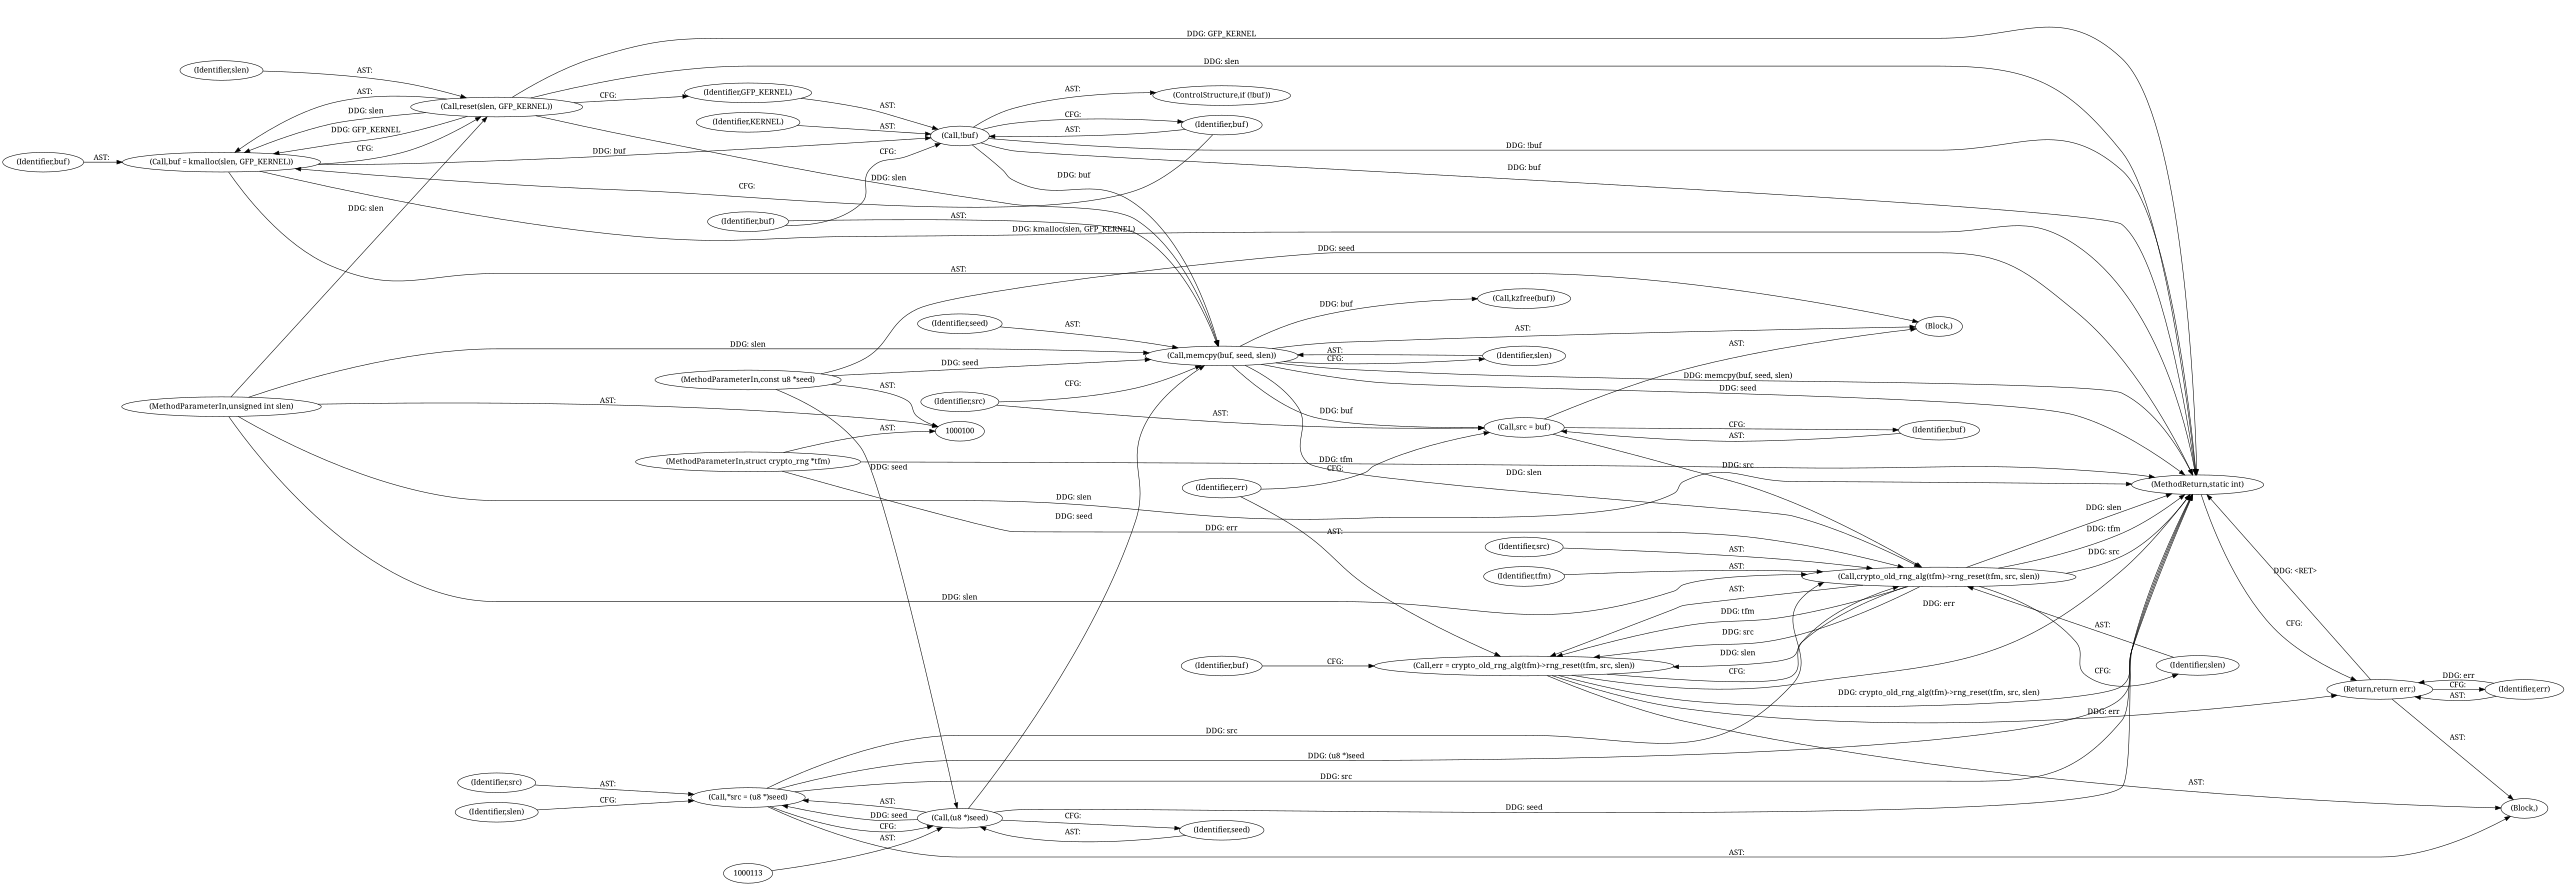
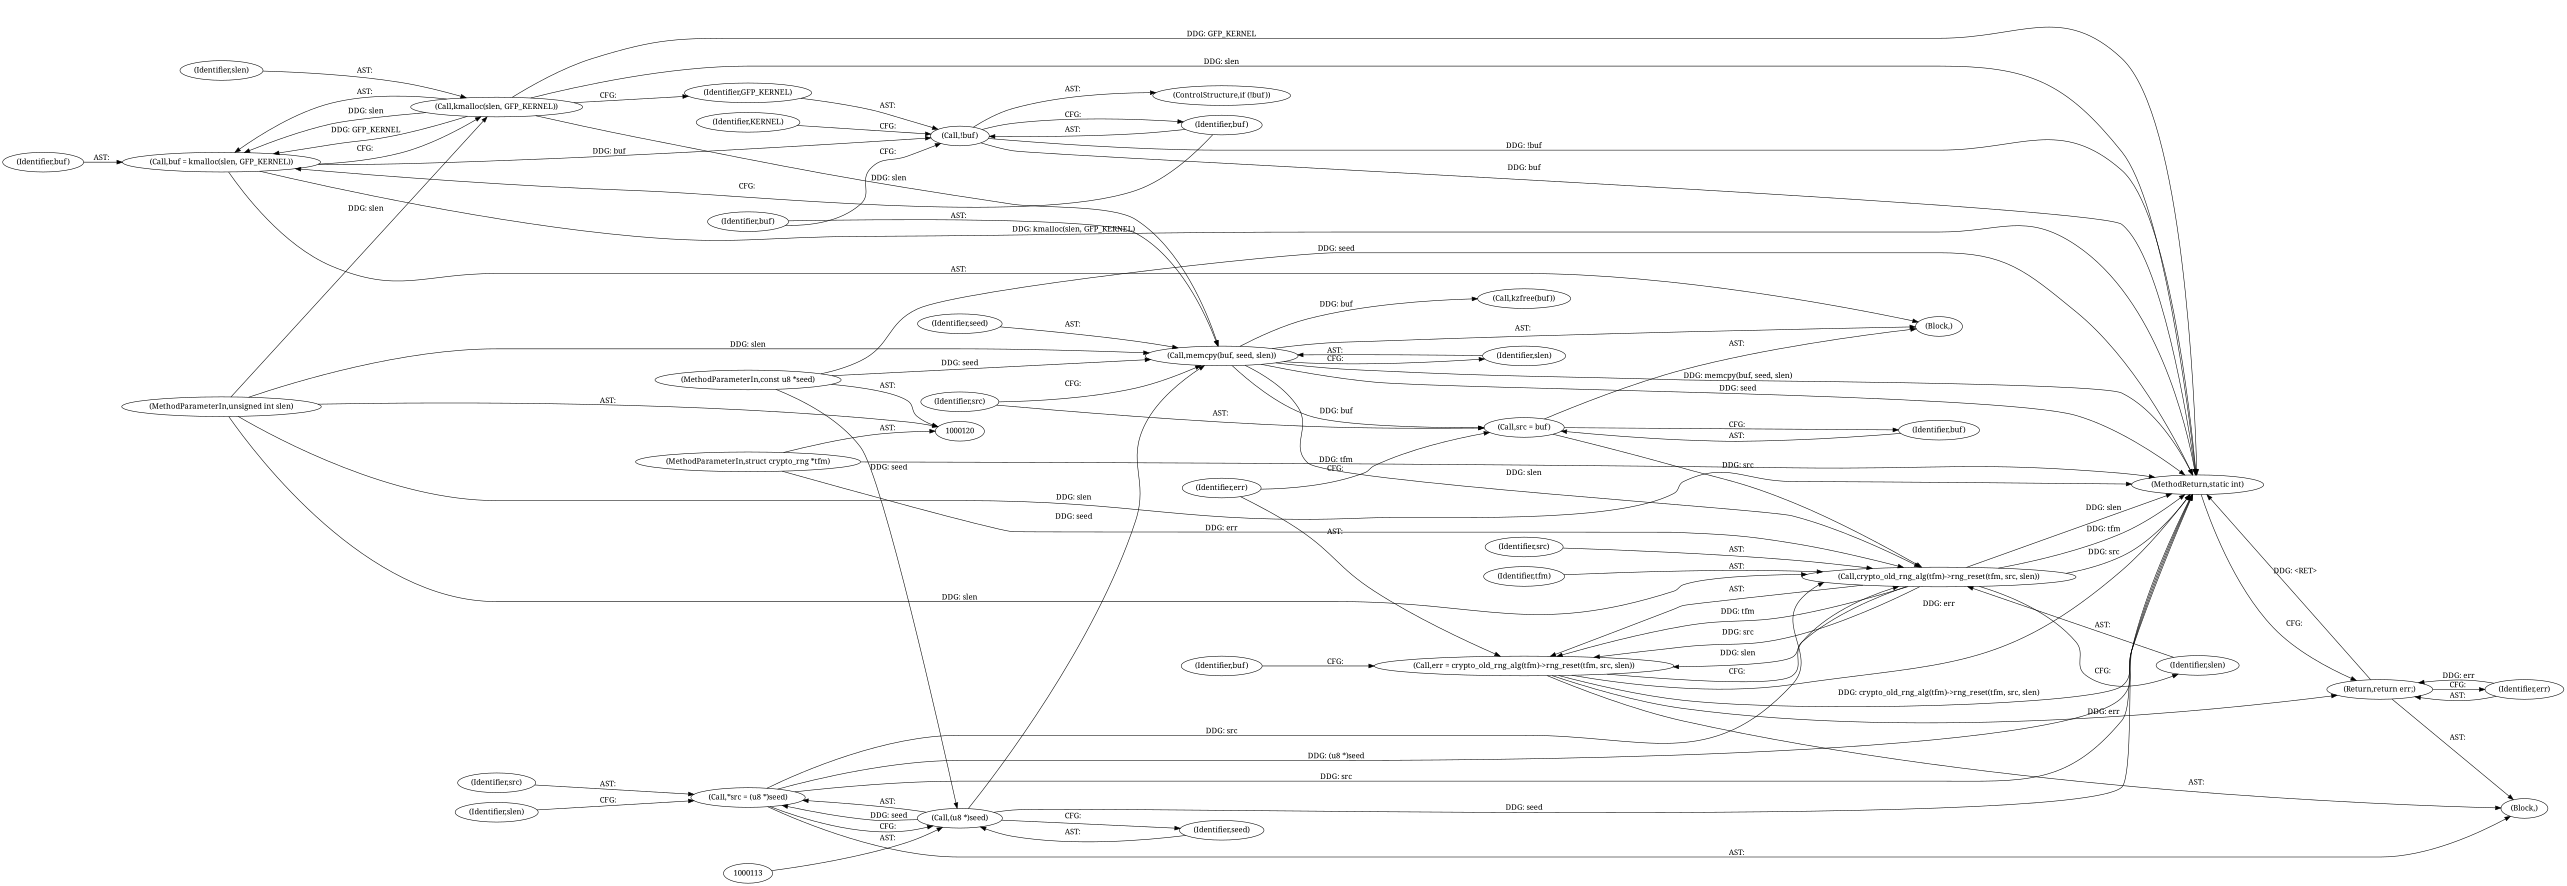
node "(Call,reset(slen, GFP_KERNEL))": label "(Call,reset(slen, GFP_KERNEL))" -> "(Call,kmalloc(slen, GFP_KERNEL))"
edge "(Identifier,KERNEL)" -> "(Call,!buf)": label "AST: " -> "CFG: "
edge "(Call,!buf)" -> "(Call,memcpy(buf, seed, slen))": removed, label "DDG: buf"
node "1000100": label "1000100" -> "1000120"
